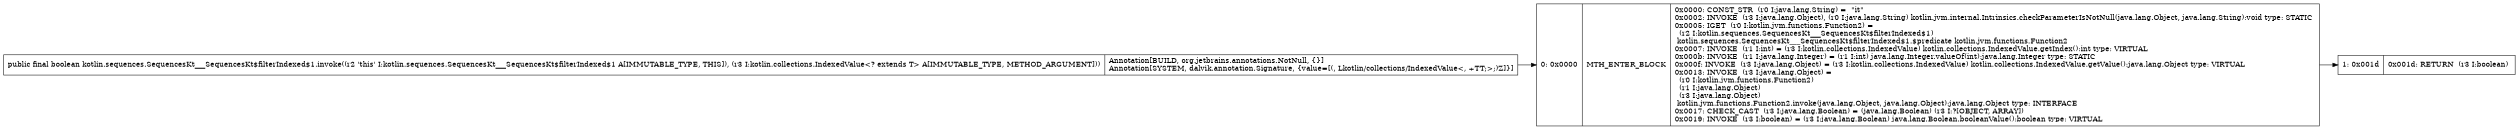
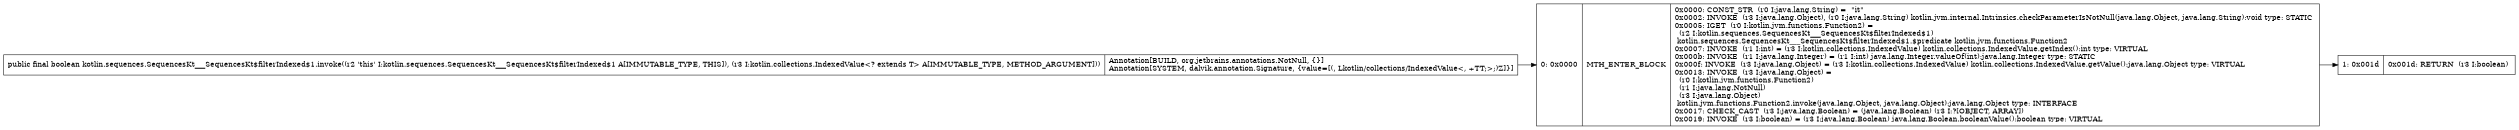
node "0: 0x0000": text "(r1 I:java.lang.Object)" -> "(r1 I:java.lang.NotNull)"
